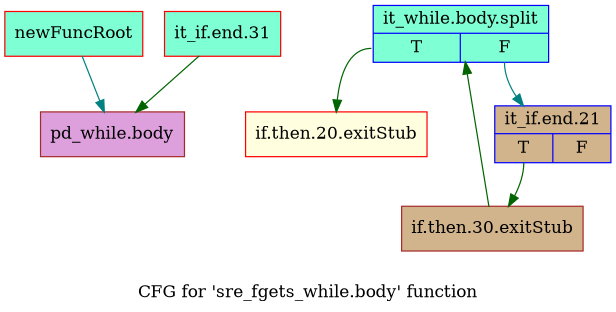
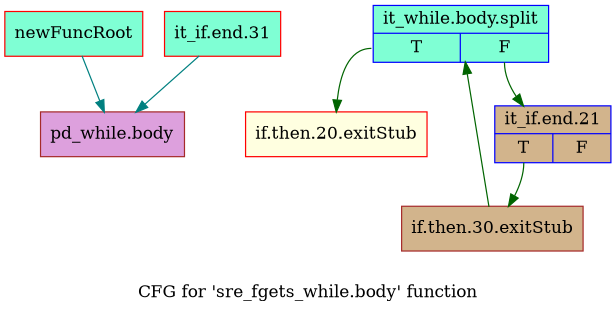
edge "it_if.end.31" -> "pd_while.body": color darkgreen -> teal
edge "it_while.body.split" -> "it_if.end.21": color teal -> darkgreen
